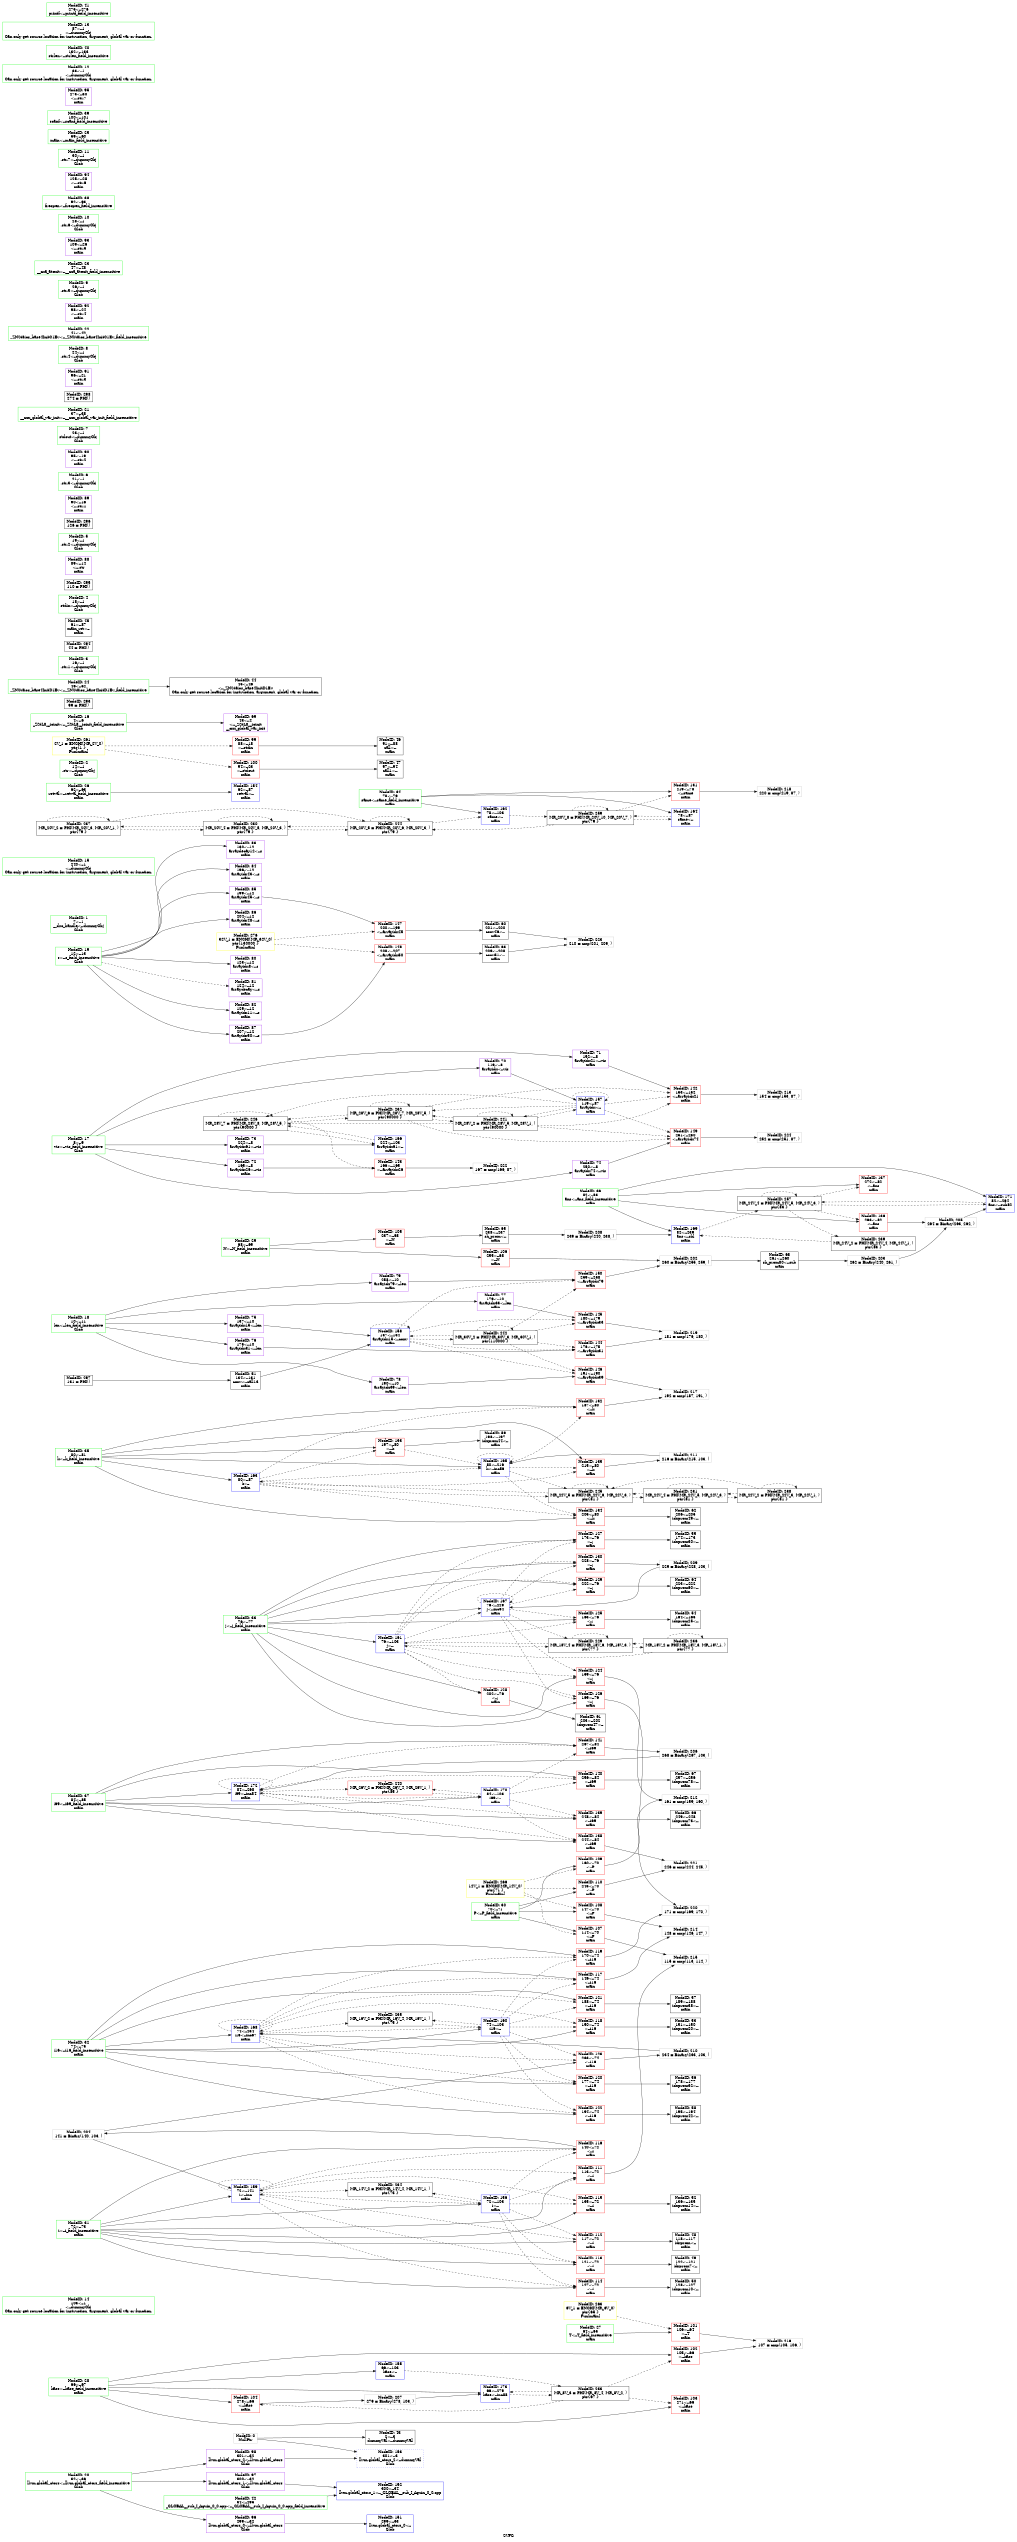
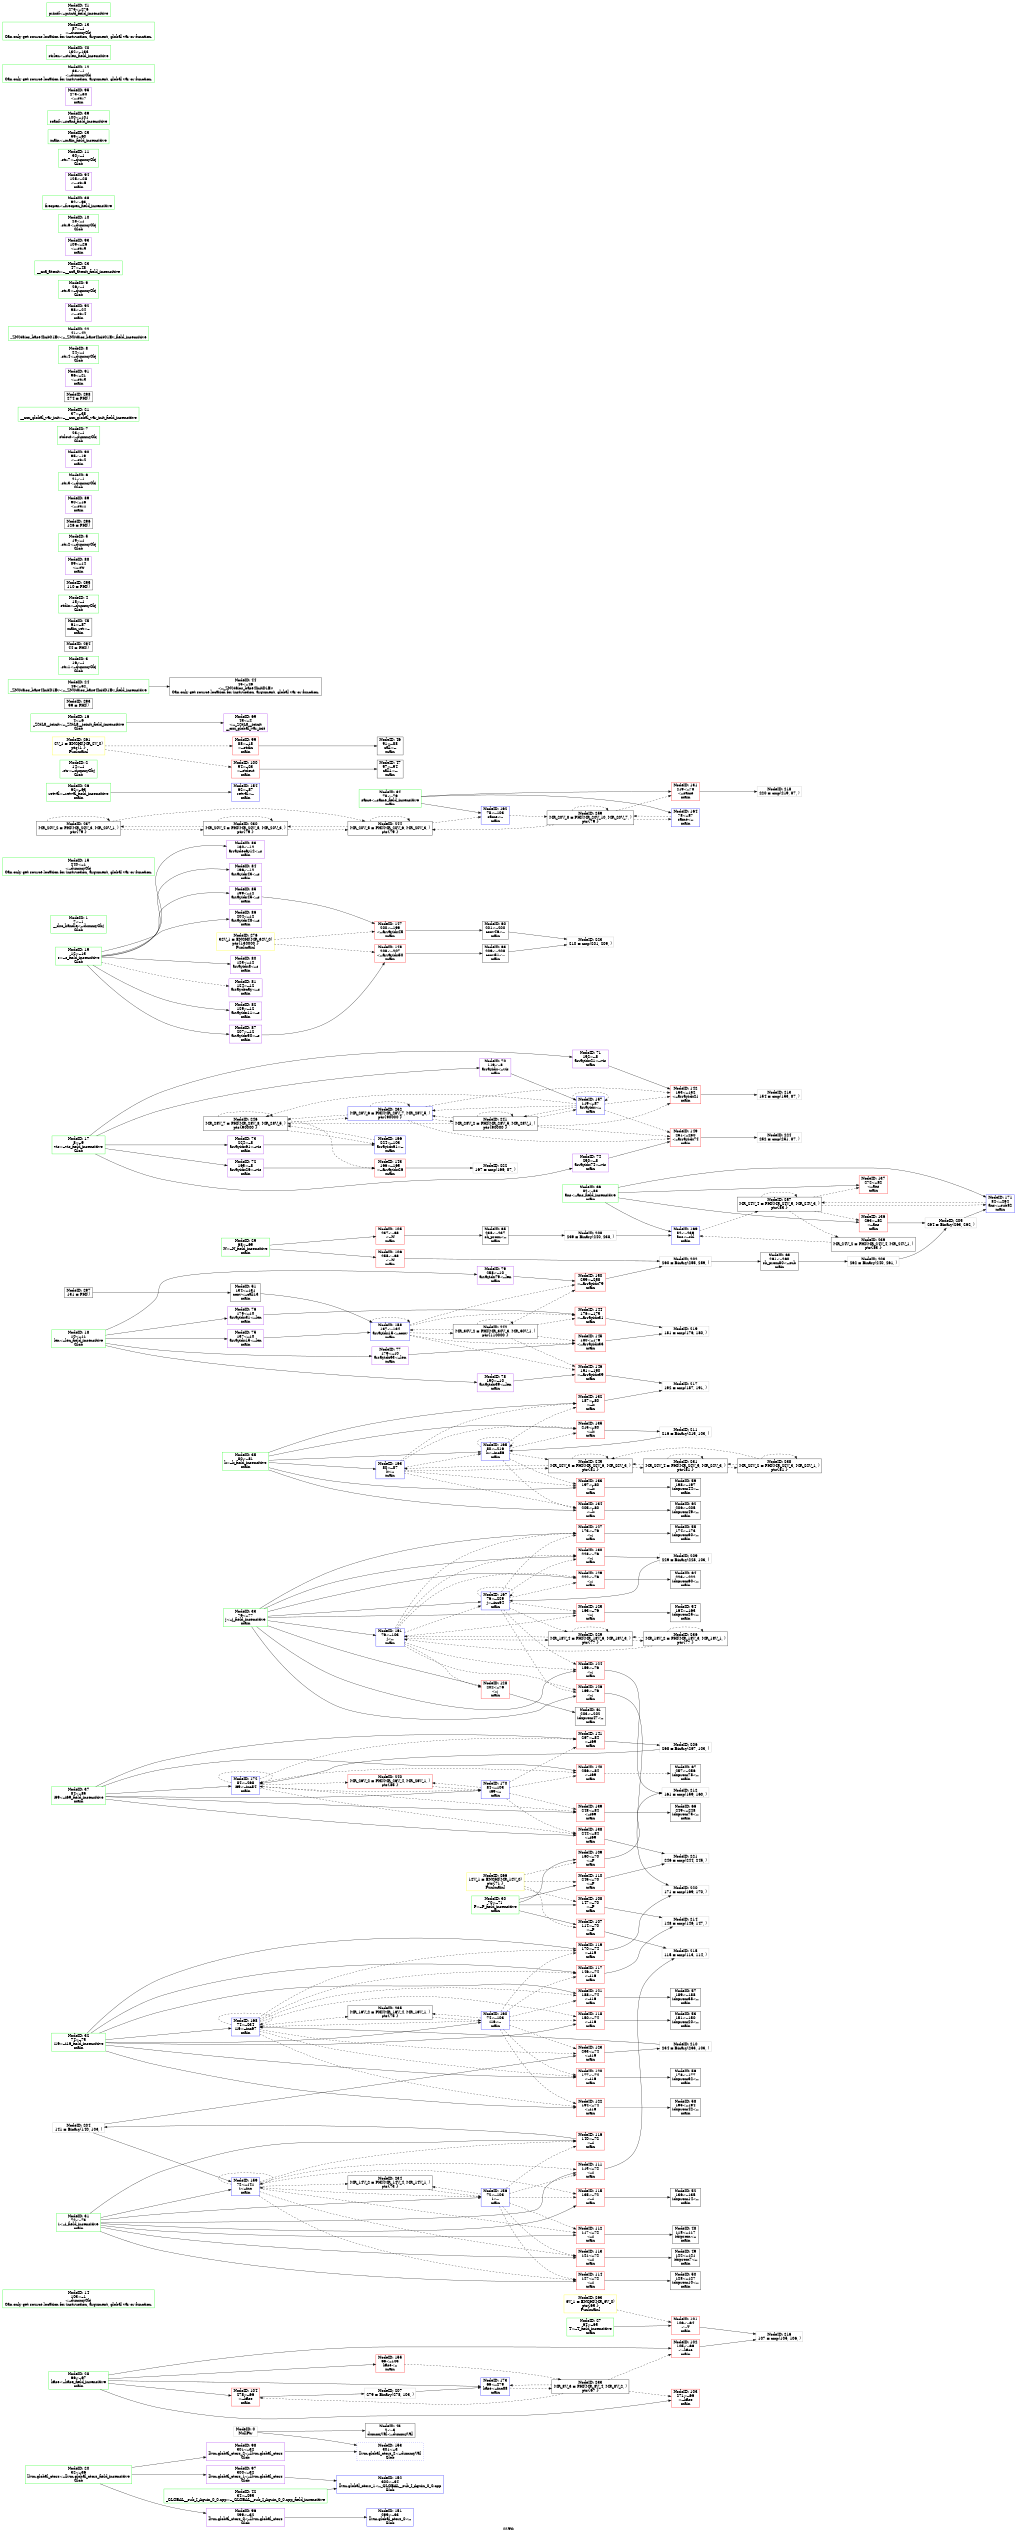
node "NodeID: 232": color black -> blue
edge "NodeID: 133" -> "NodeID: 165": reversed
edge "NodeID: 140" -> "NodeID: 67": style solid -> dashed
node "NodeID: 155": color blue -> red
